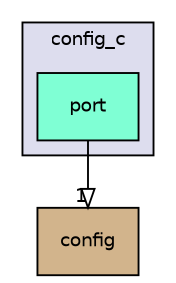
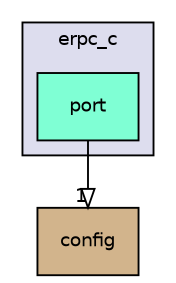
cluster "config_c": label "config_c" -> "erpc_c"
